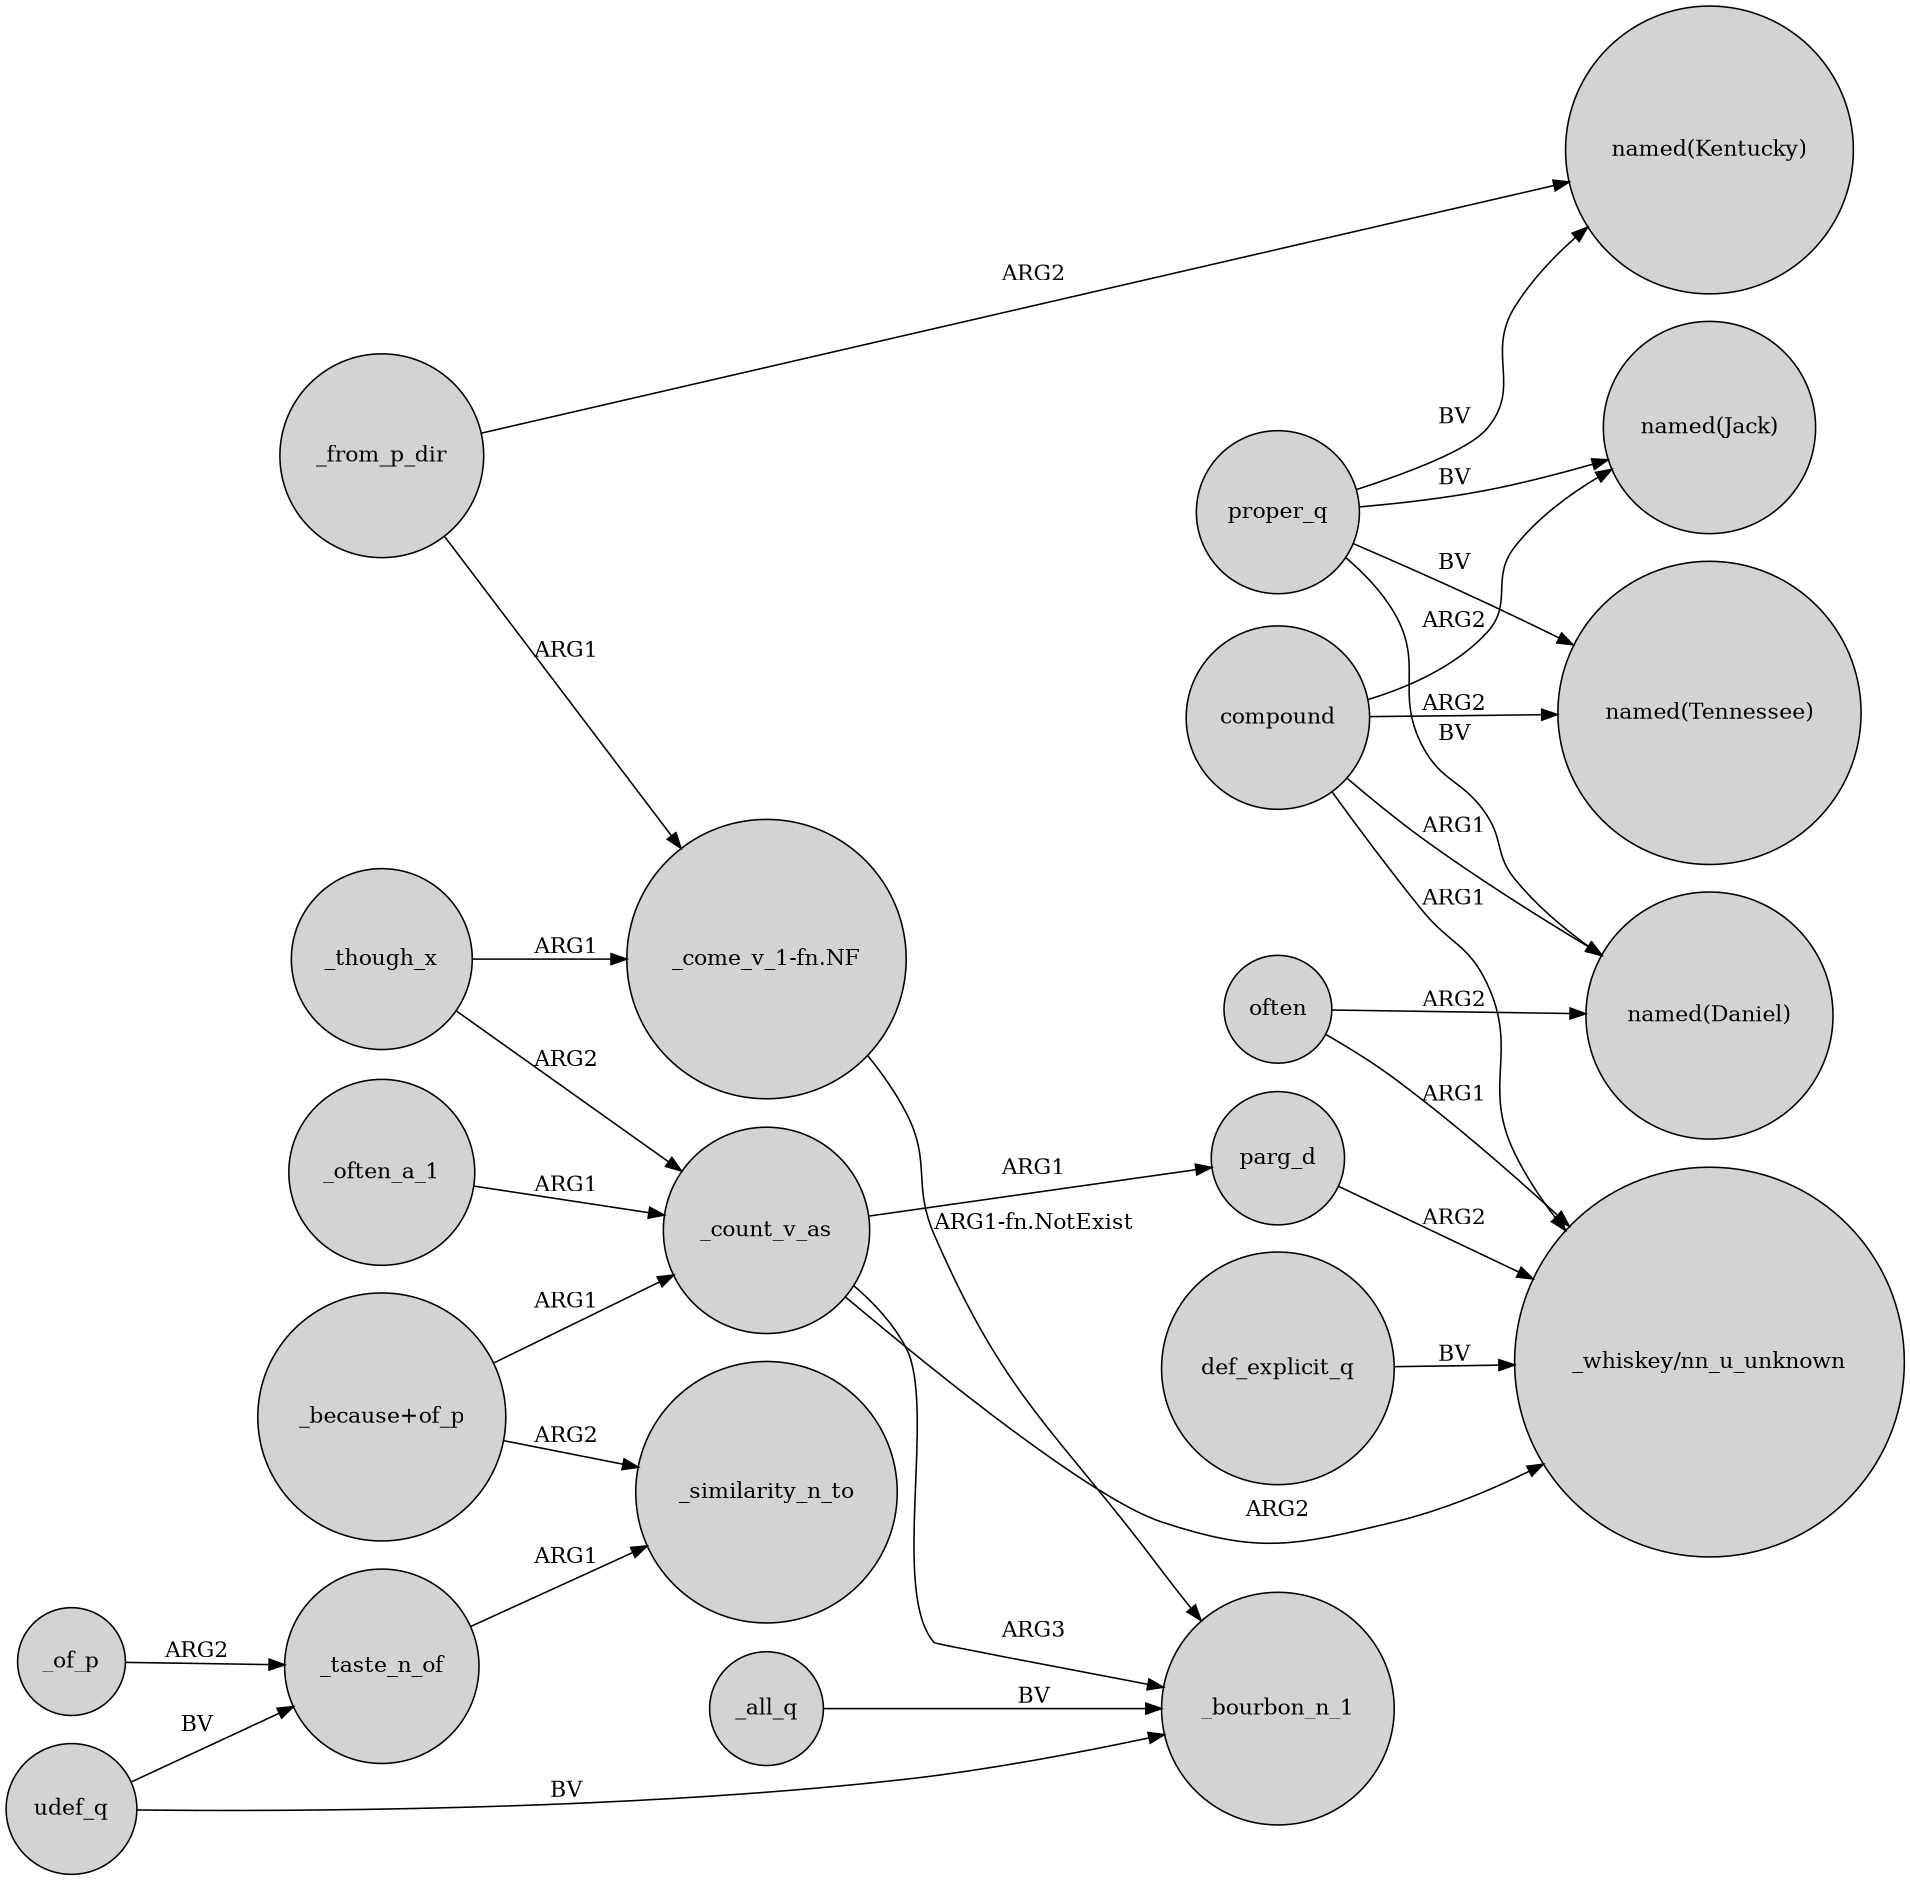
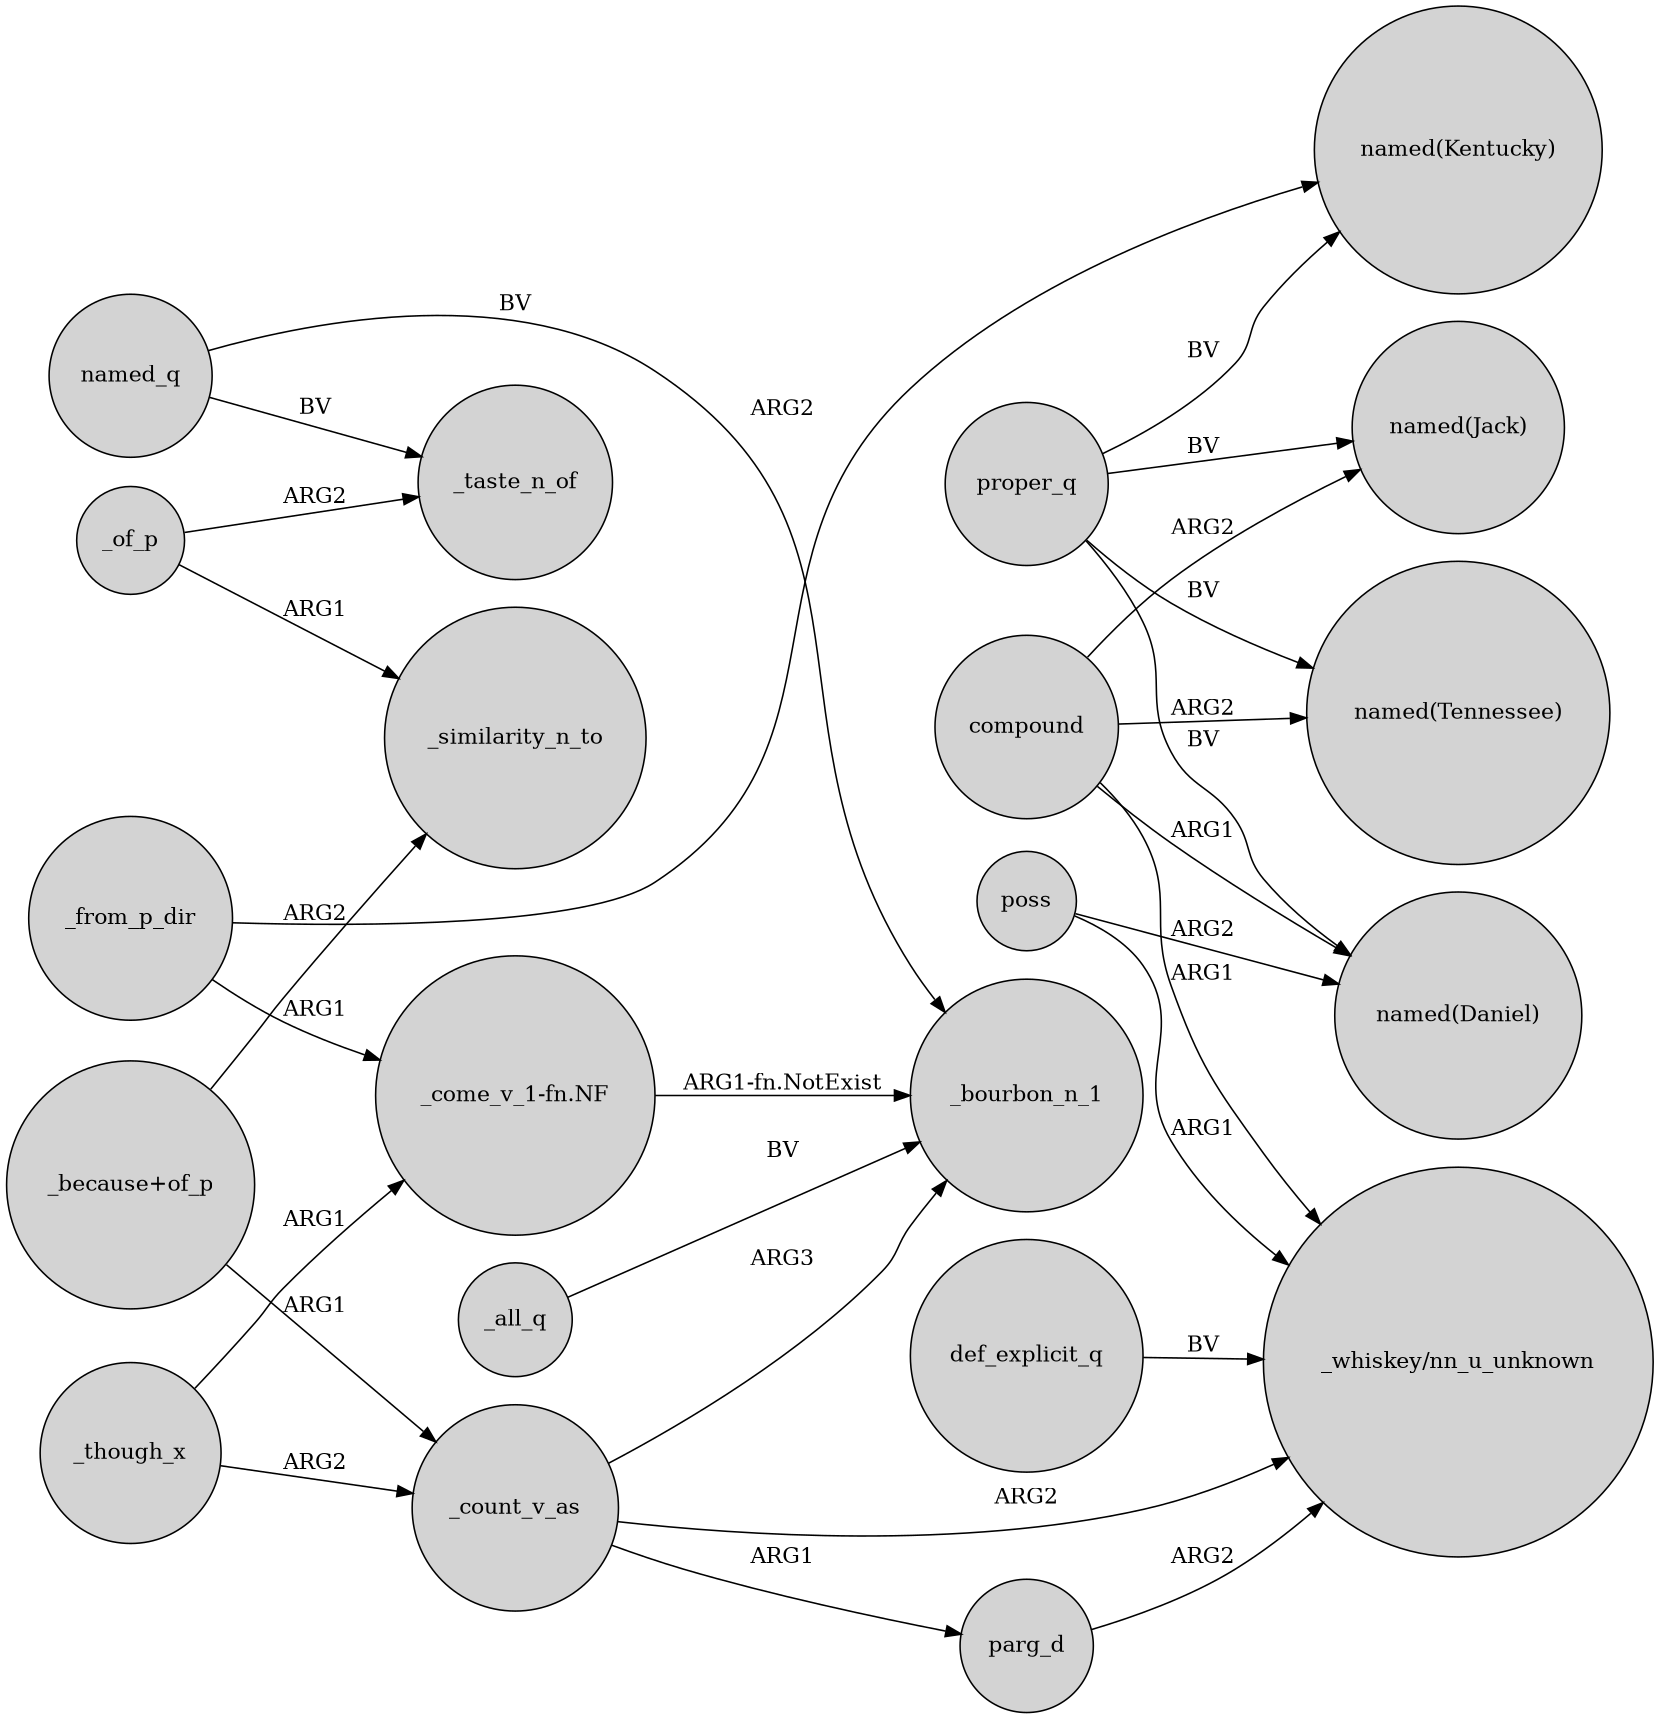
node "often": label "often" -> "poss"
node "_often_a_1": removed
edge "_taste_n_of" -> "_similarity_n_to": now "_of_p" -> "_similarity_n_to"
node "udef_q": label "udef_q" -> "named_q"
